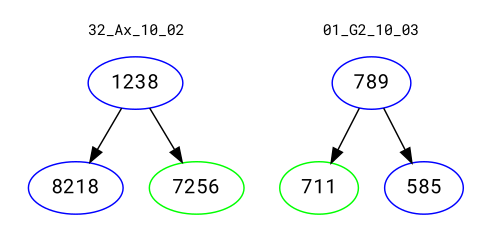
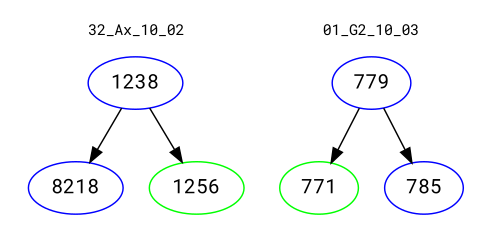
node "789": label "789" -> "779"
node "7256": label "7256" -> "1256"
node "711": label "711" -> "771"
node "585": label "585" -> "785"
